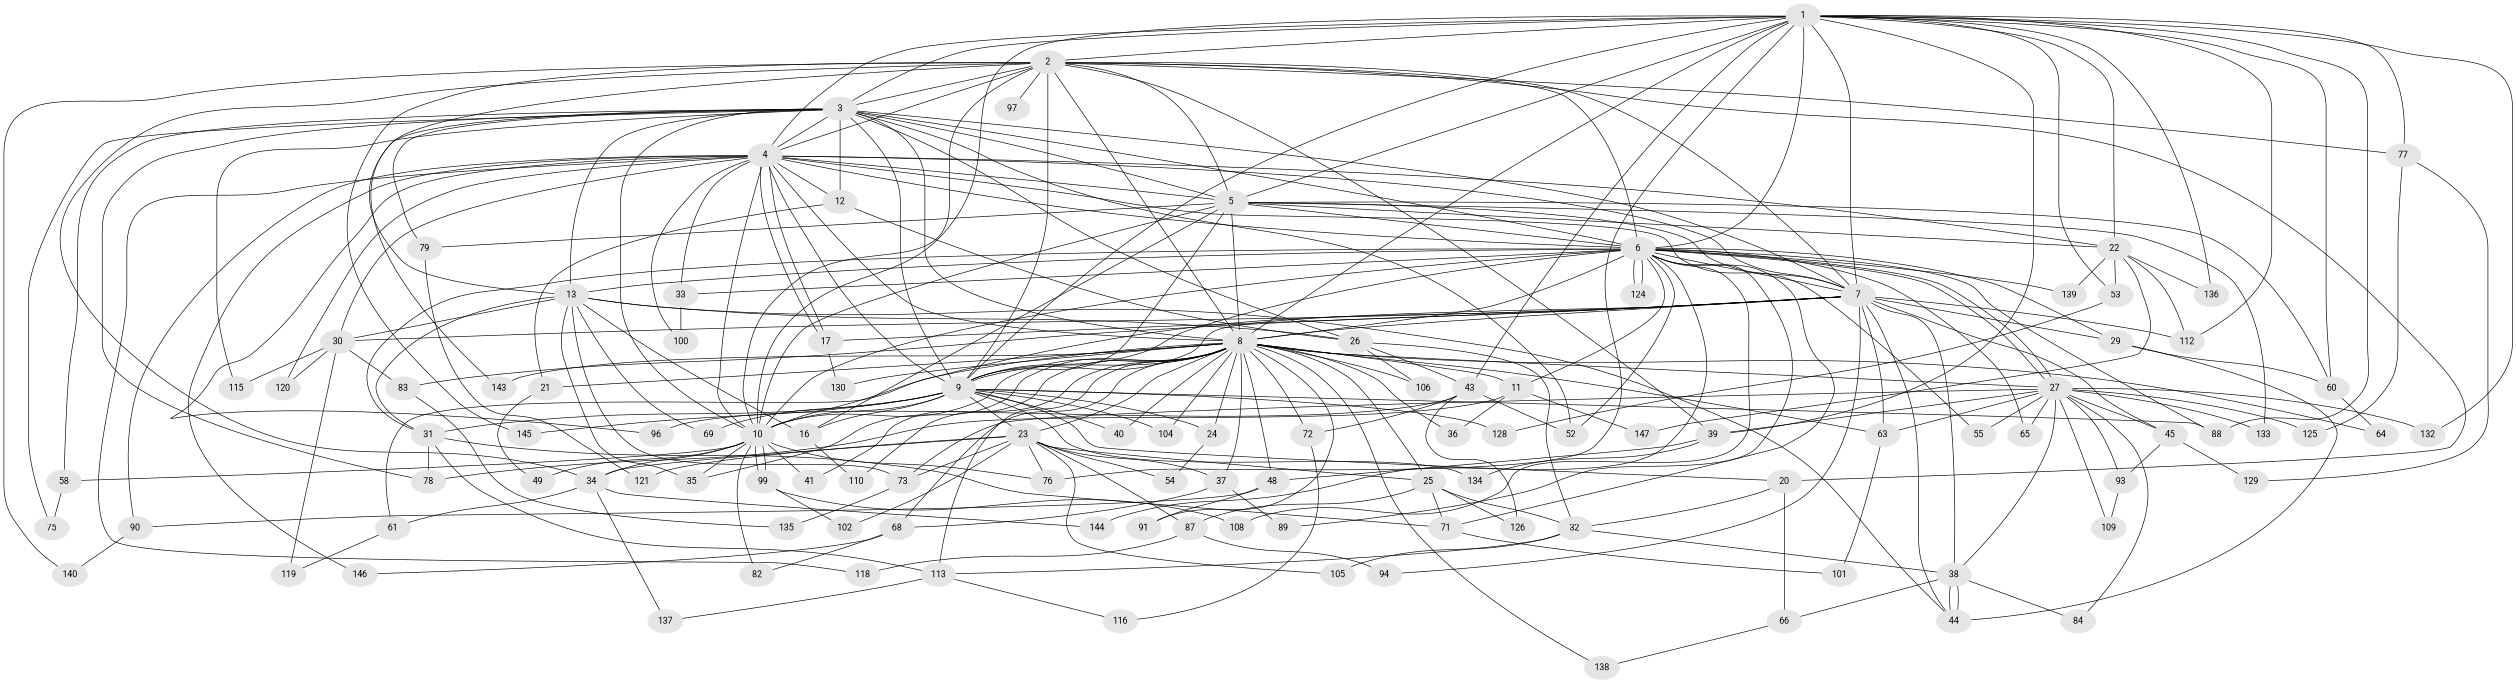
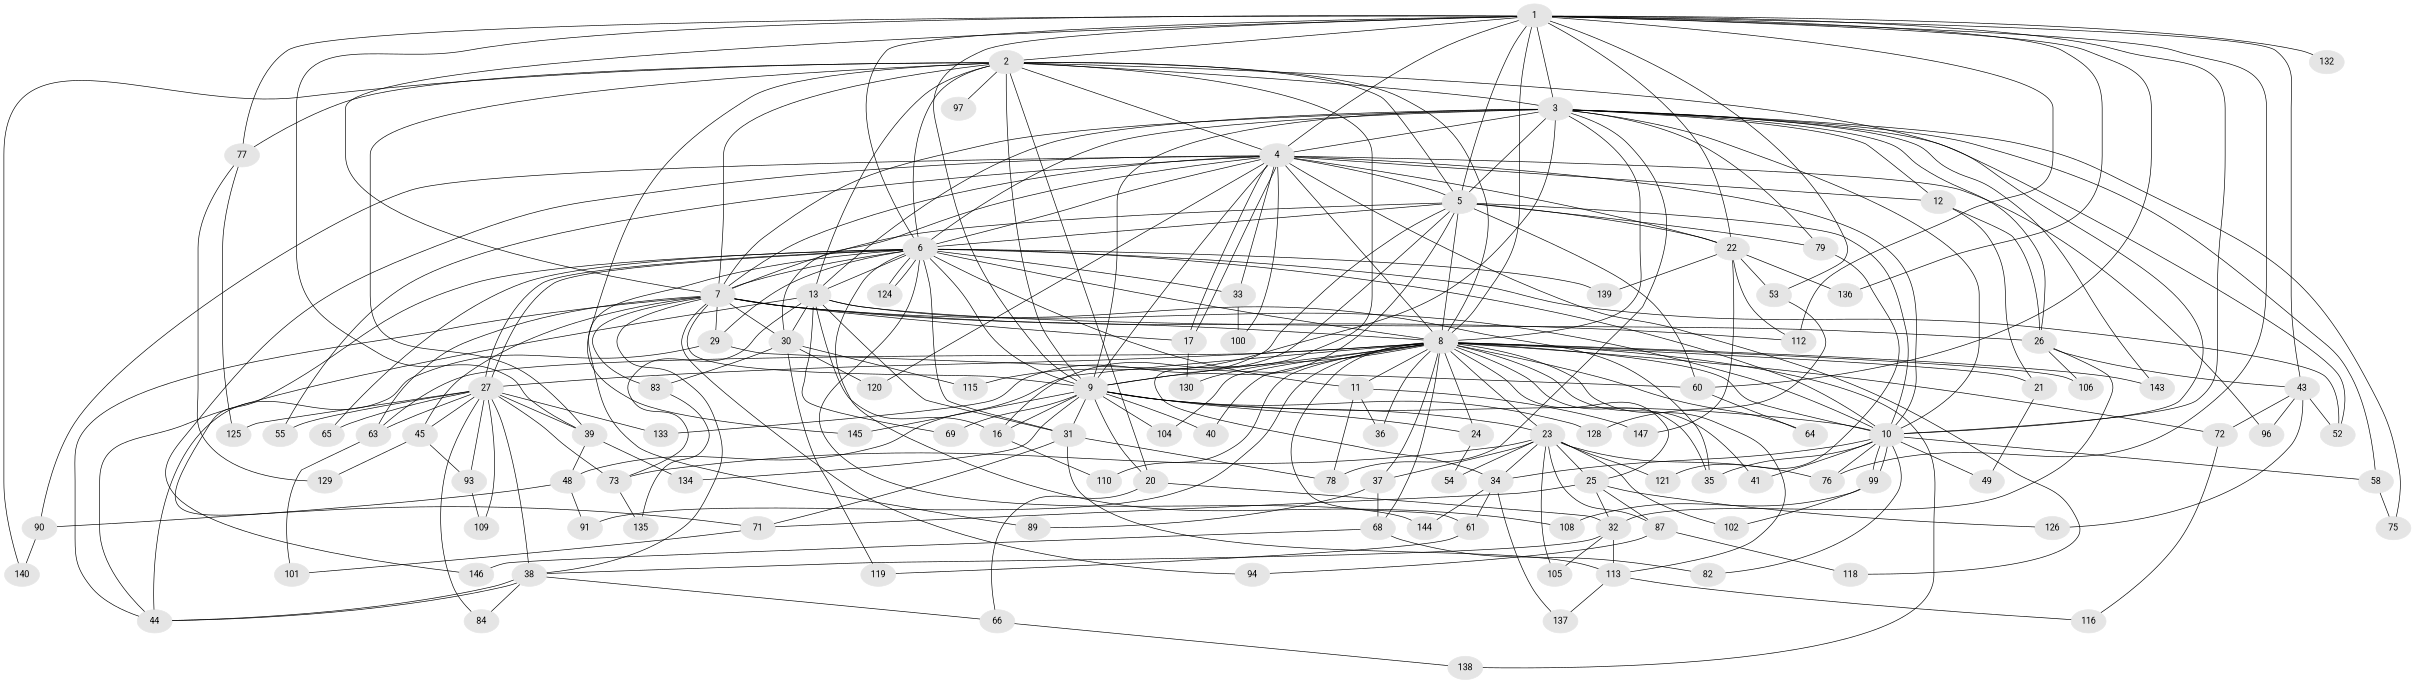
edge "27" -- "132": removed
node "88": removed
